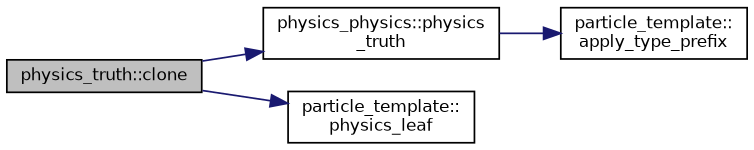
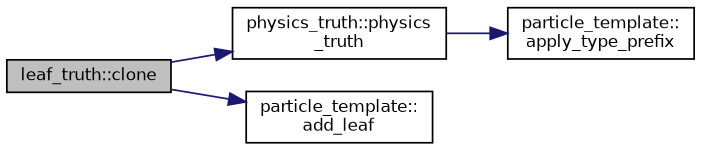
node "physics_physics::physics _truth": label "physics_physics::physics _truth" -> "physics_truth::physics _truth"
node "physics_truth::clone": label "physics_truth::clone" -> "leaf_truth::clone"
node "particle_template:: physics_leaf": label "particle_template:: physics_leaf" -> "particle_template:: add_leaf"
